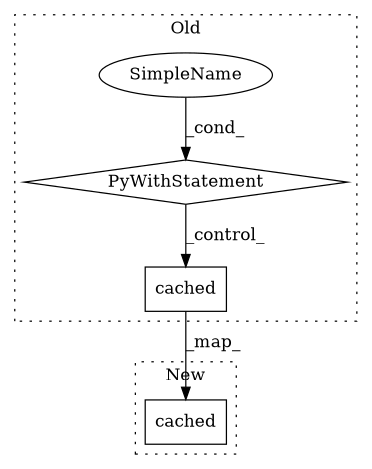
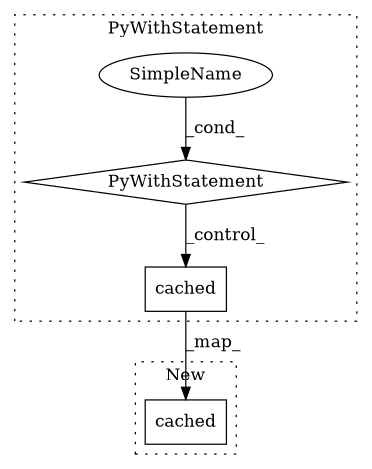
cluster "Old": label "Old" -> "PyWithStatement"
